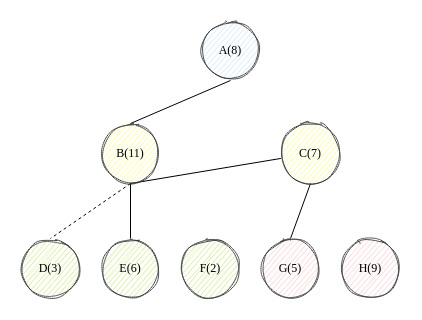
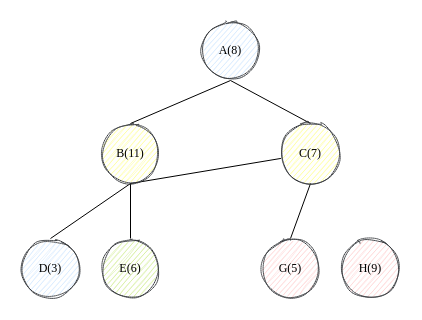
edge "A(8)" -- "C(7)": added
edge "B(11)" -- "D(3)": style dashed -> solid
node "D(3)": fillcolor #cdeb8b -> #cce5ff
node "F(2)": removed
